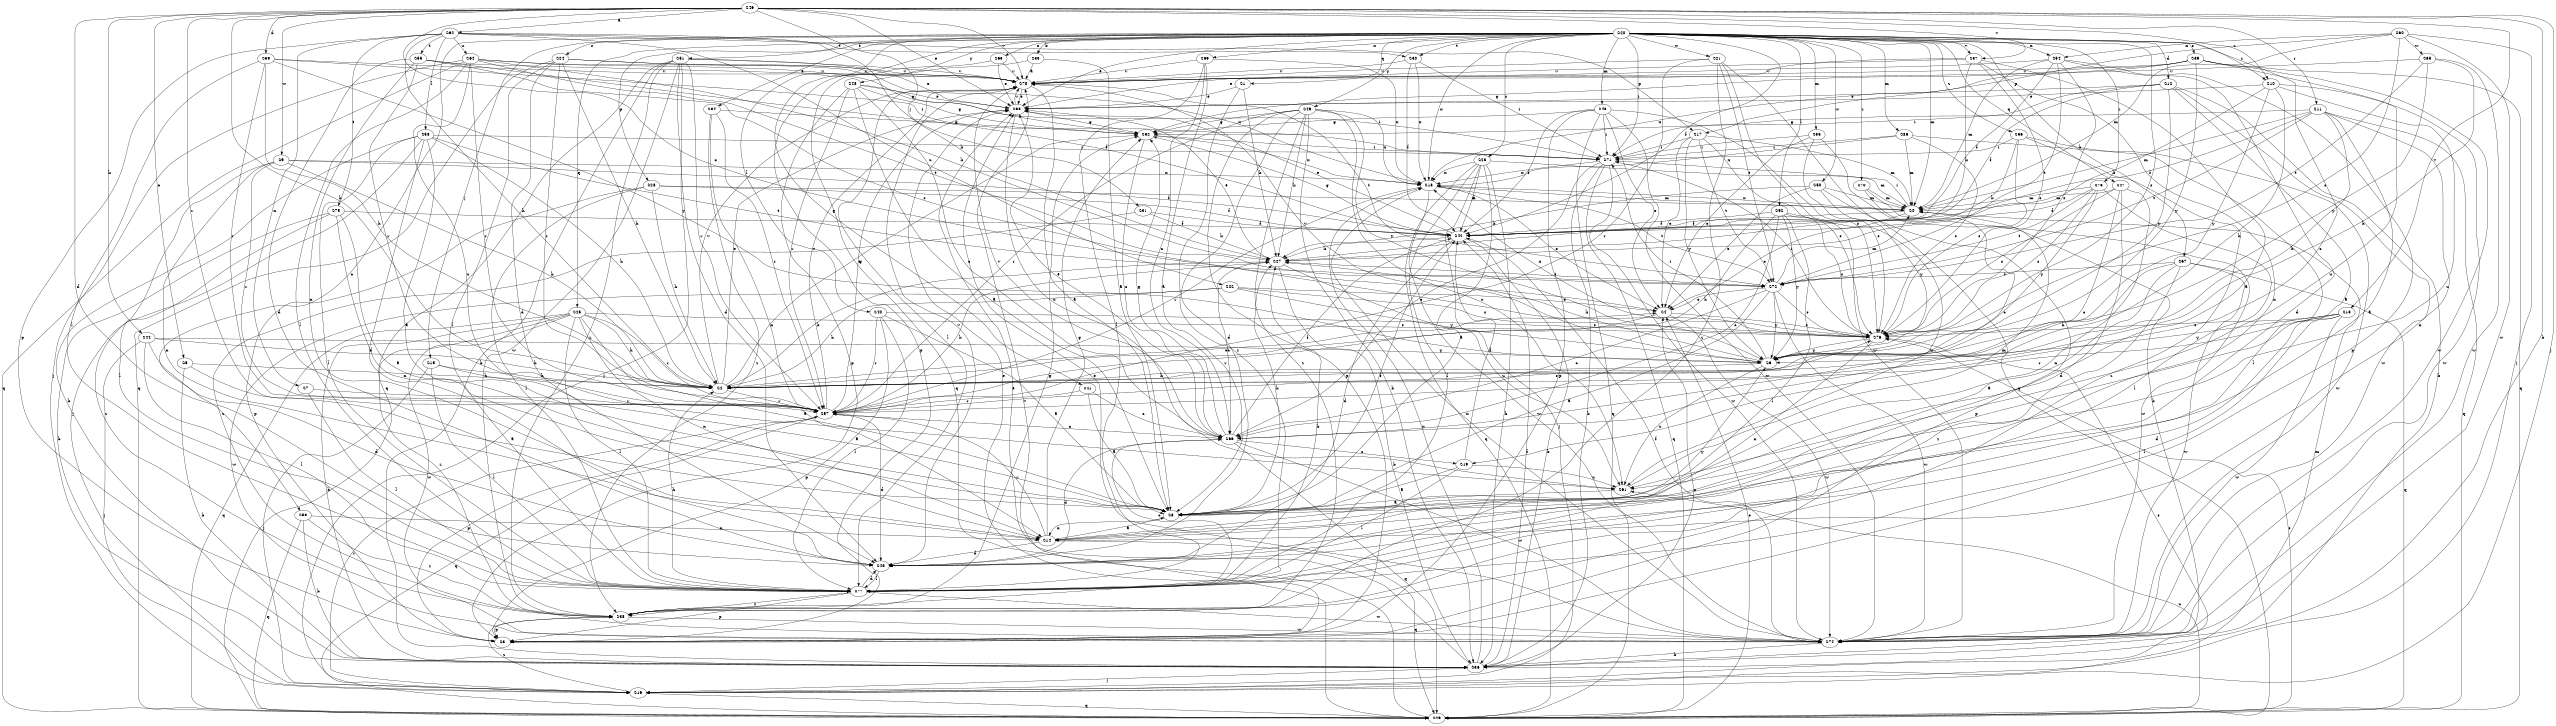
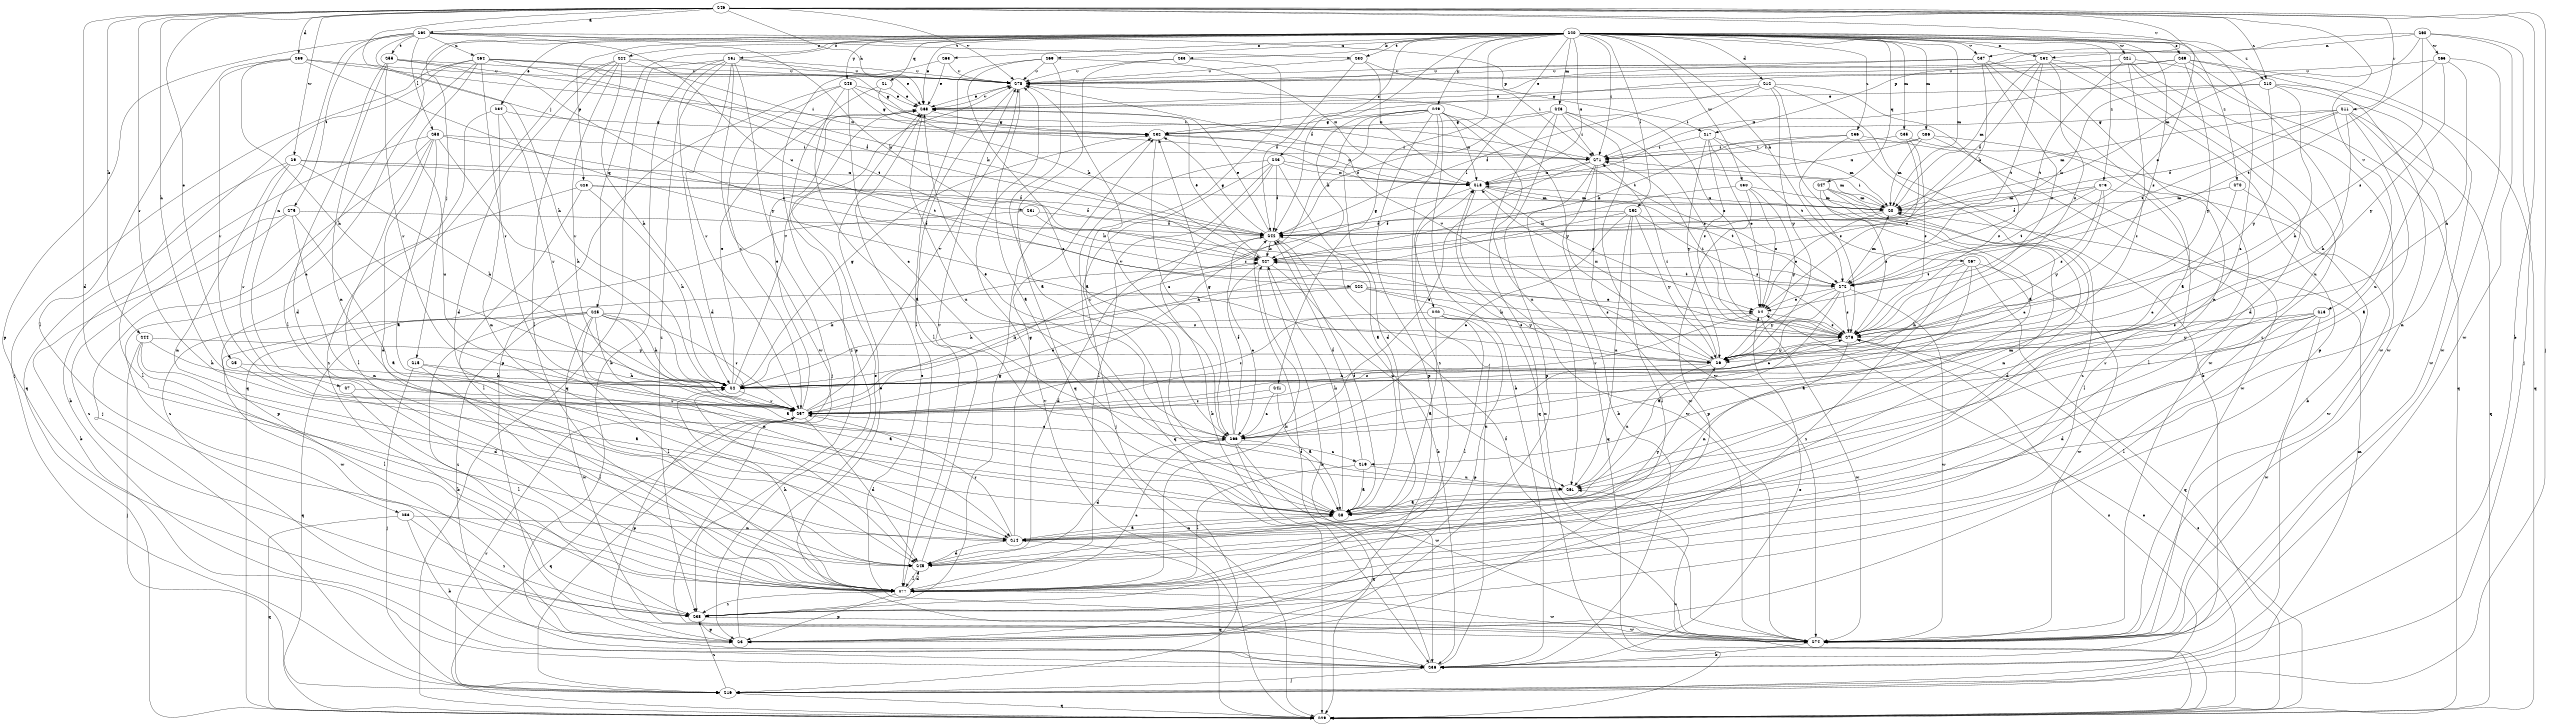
edge "S46" -> "S68": label "e" -> "h"
edge "S33" -> "S78": label "a" -> "v"
edge "S5" -> "S36": removed, label "b"
